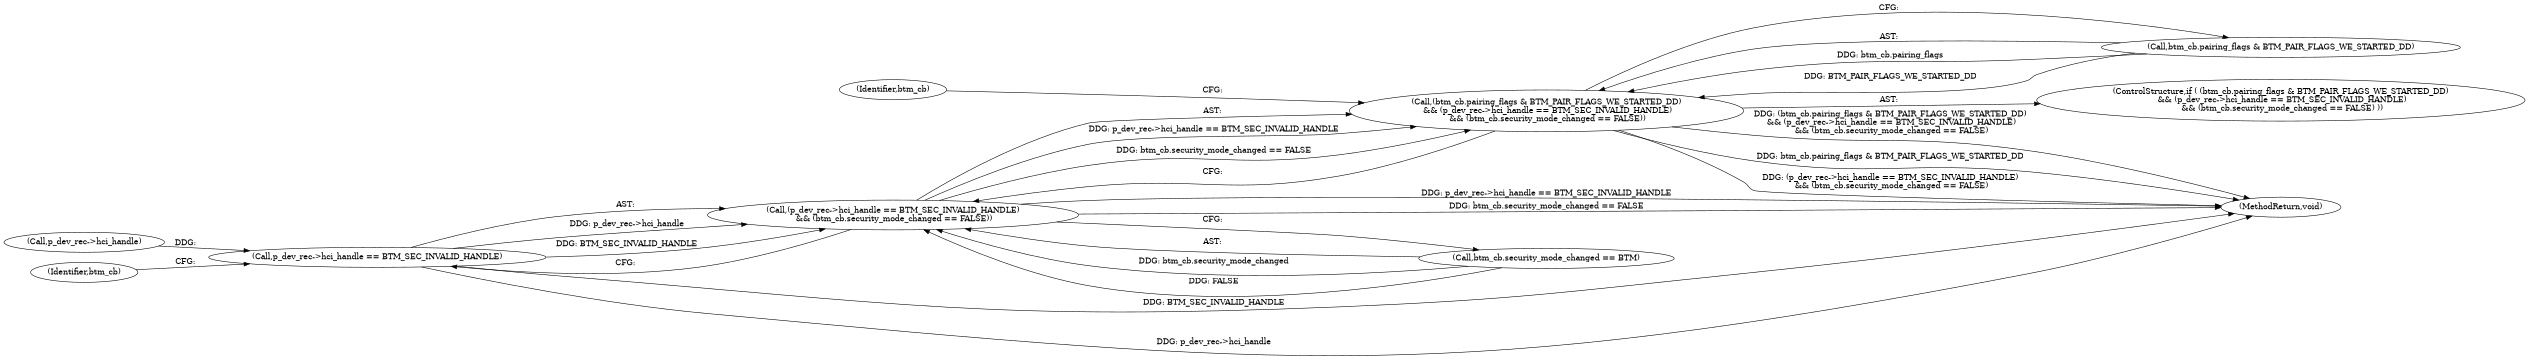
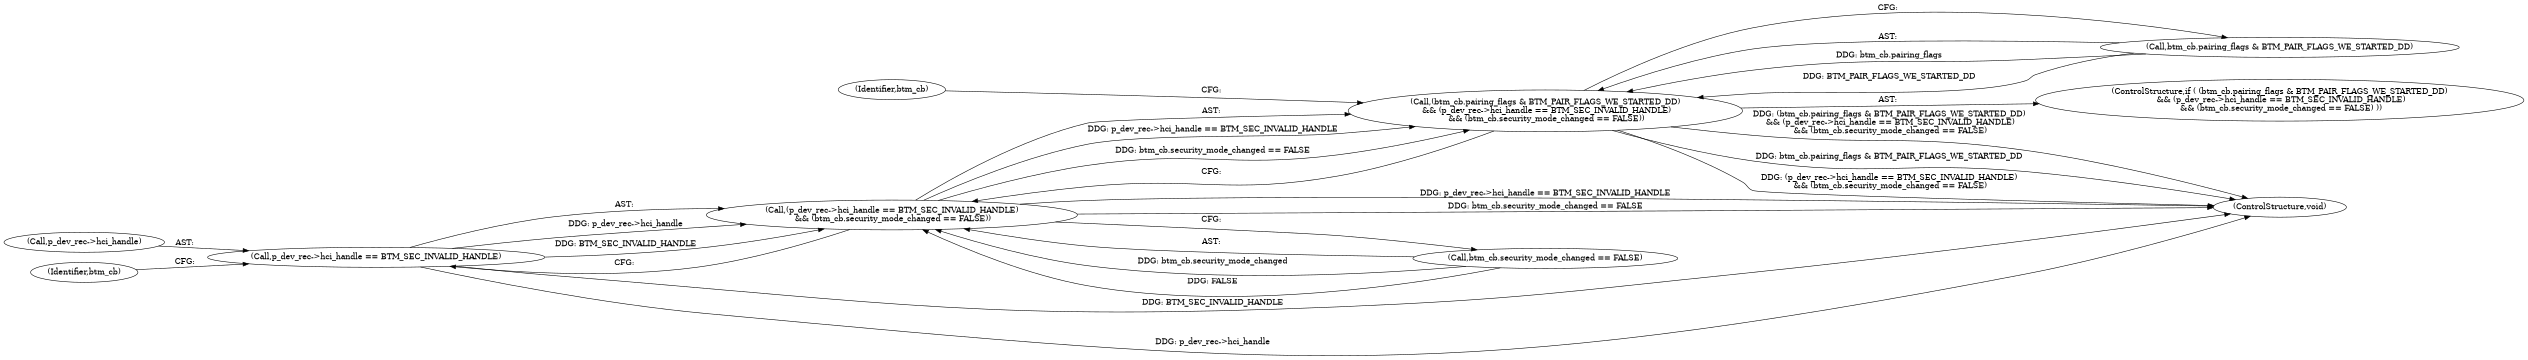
node "(MethodReturn,void)": label "(MethodReturn,void)" -> "(ControlStructure,void)"
edge "(Call,p_dev_rec->hci_handle)" -> "(Call,p_dev_rec->hci_handle == BTM_SEC_INVALID_HANDLE)": label "DDG: " -> "AST: "
node "(Call,btm_cb.security_mode_changed == BTM)": label "(Call,btm_cb.security_mode_changed == BTM)" -> "(Call,btm_cb.security_mode_changed == FALSE)"
